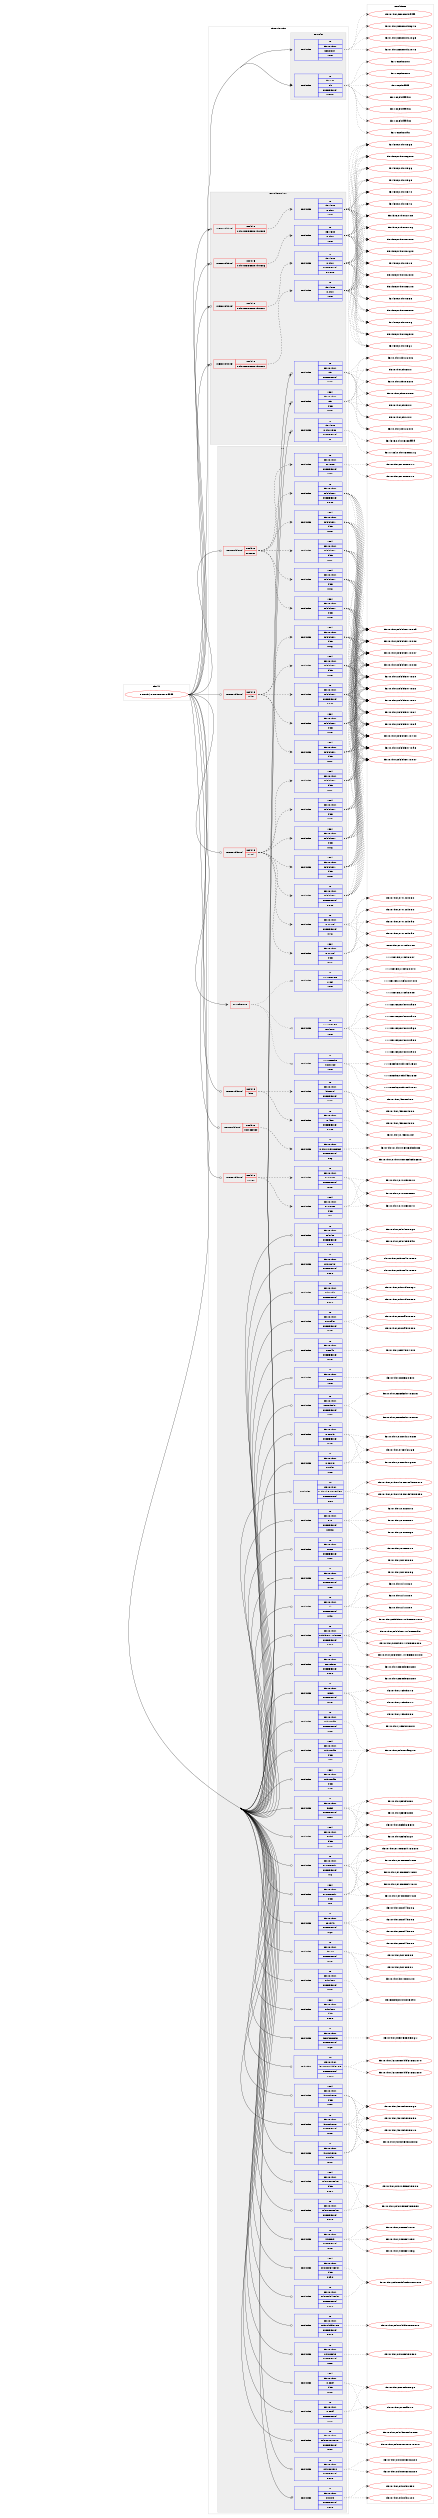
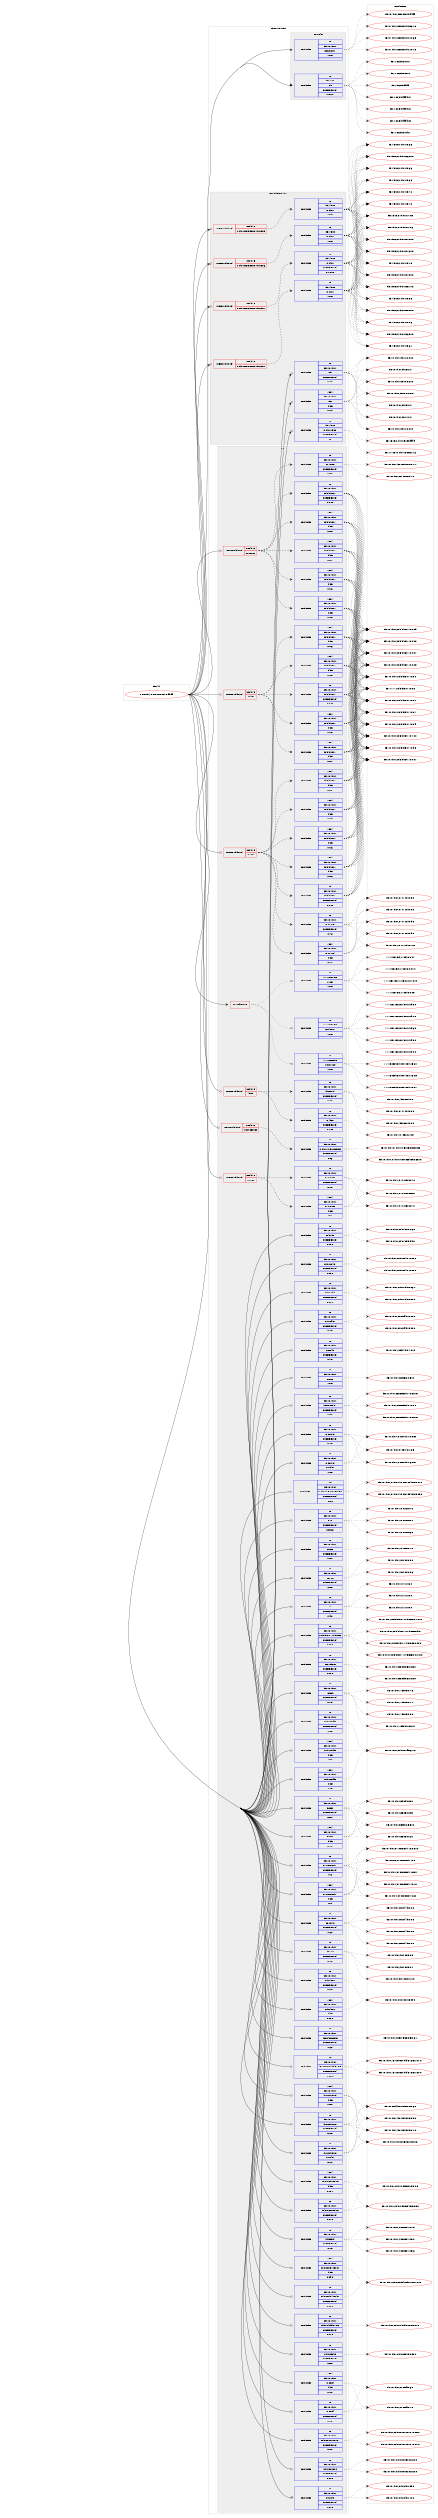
node "dev-python/psycopg-2.7.4": label "dev-python/psycopg-2.7.4" -> "dev-python/jsonschema-2.7.4"
node "dev-python/sqlalchemy-1.2.2": label "dev-python/sqlalchemy-1.2.2" -> "dev-www/sqlalchemy-1.2.2"
node "vcs-python/pymysql-0.7.11": label "vcs-python/pymysql-0.7.11" -> "dev-python/pymysql-0.7.11"
node "www-apache/mod_tilde-4.5.13": label "www-apache/mod_tilde-4.5.13" -> "www-apache/mod_wsgi-4.5.13"
node "dev-python/ldappool-2.0.0": label "dev-python/ldappool-2.0.0" -> "dev-python/pymysql-2.0.0"
node "dev-python/pastedeploy-1.5.2": added
node "dev-python/cryptography-2.3": label "dev-python/cryptography-2.3" -> "dev-group/cryptography-2.3"
node "dev-apache/oslo-i18n-3.19.0": label "dev-apache/oslo-i18n-3.19.0" -> "dev-python/oslo-i18n-3.19.0"
node "dev-python/jsonschema-2.6.0": label "dev-python/jsonschema-2.6.0" -> "dev-pycadf/jsonschema-2.6.0"
node "dev-python/stevedore-2.6.0": label "dev-python/stevedore-2.6.0" -> "dev-python/pycadf-2.6.0"
node "dev-python/oslo-ldappool-3.25.1": label "dev-python/oslo-ldappool-3.25.1" -> "dev-python/oslo-concurrency-3.25.1"
